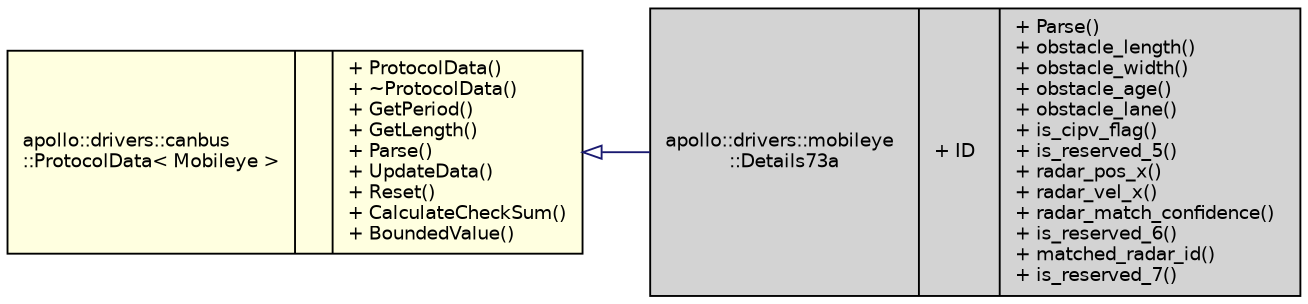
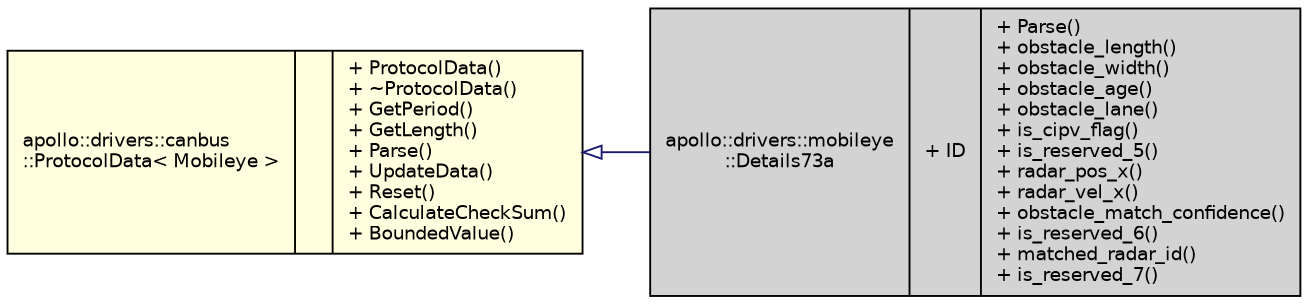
node "apollo::drivers::mobileye": text "+ radar_match_confidence()" -> "+ obstacle_match_confidence()"
